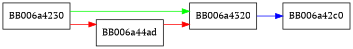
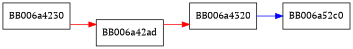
edge "BB006a4230" -> "BB006a4320": removed
node "BB006a42c0": label "BB006a42c0" -> "BB006a52c0"
node "BB006a44ad": label "BB006a44ad" -> "BB006a42ad"
